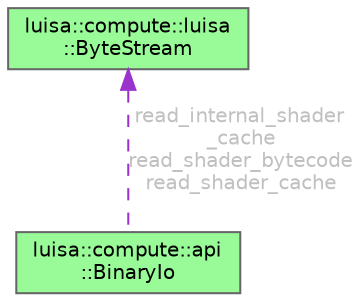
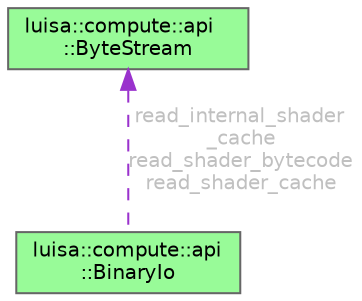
node "luisa::compute::luisa ::ByteStream": label "luisa::compute::luisa ::ByteStream" -> "luisa::compute::api ::ByteStream"
